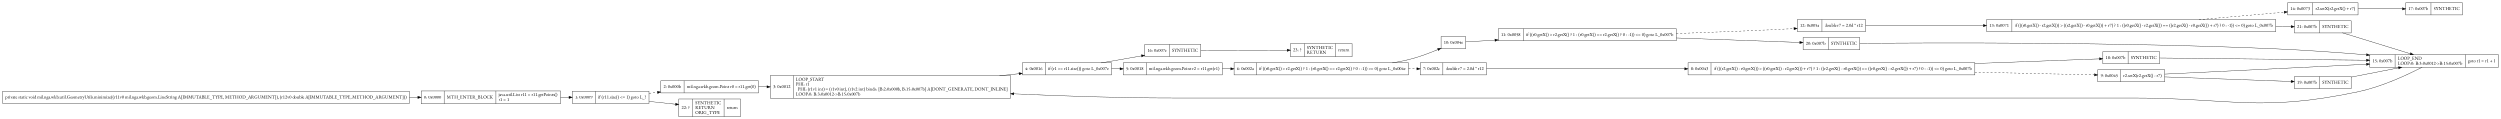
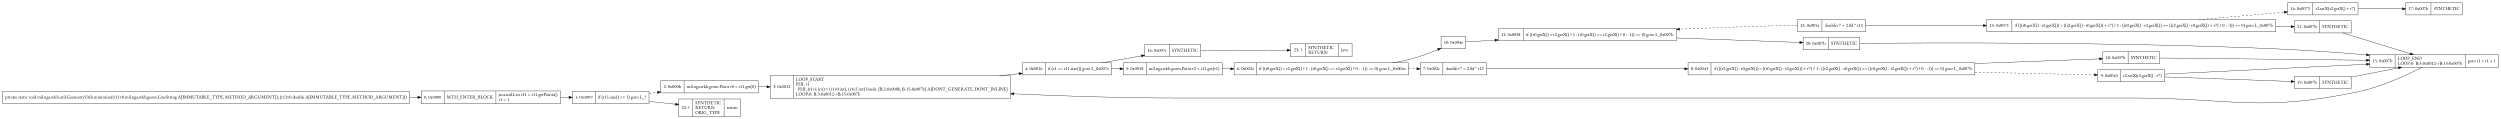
edge "11: 0x0058" -> "12: 0x005a": reversed
node "23: ?": text "return" -> "java"
